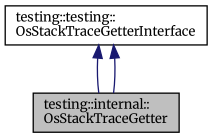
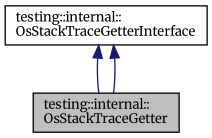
node "testing::testing:: OsStackTraceGetterInterface": label "testing::testing:: OsStackTraceGetterInterface" -> "testing::internal:: OsStackTraceGetterInterface"
